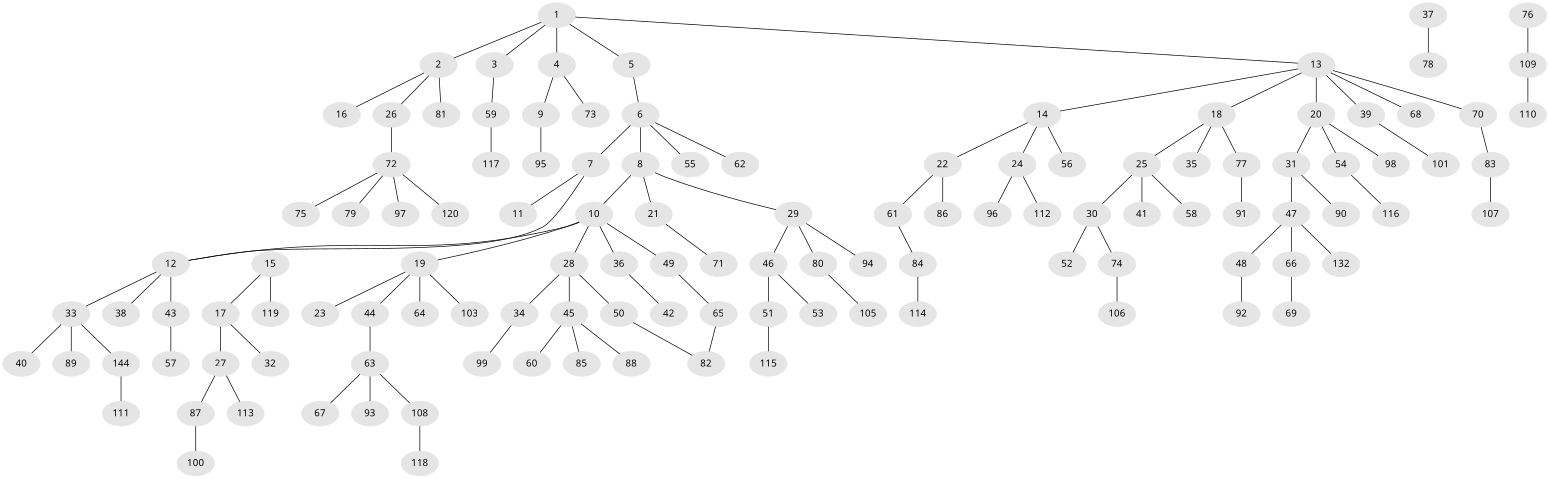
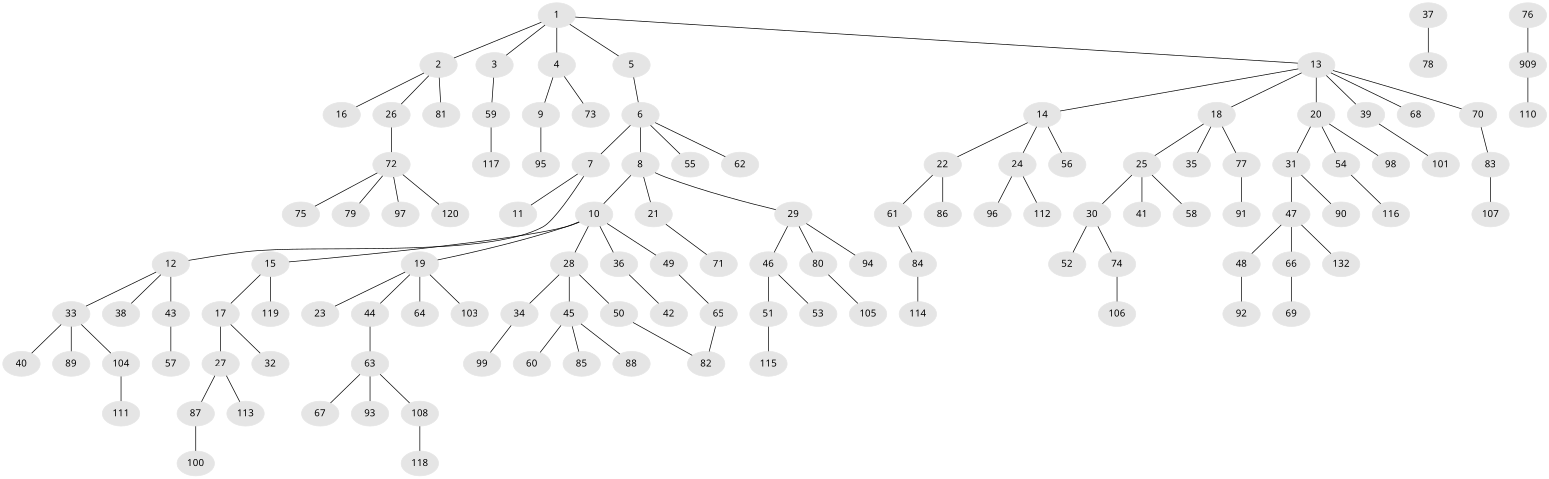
node "109": label "109" -> "909"
edge "10" -- "12": now "10" -- "15"
node "144": label "144" -> "104"
